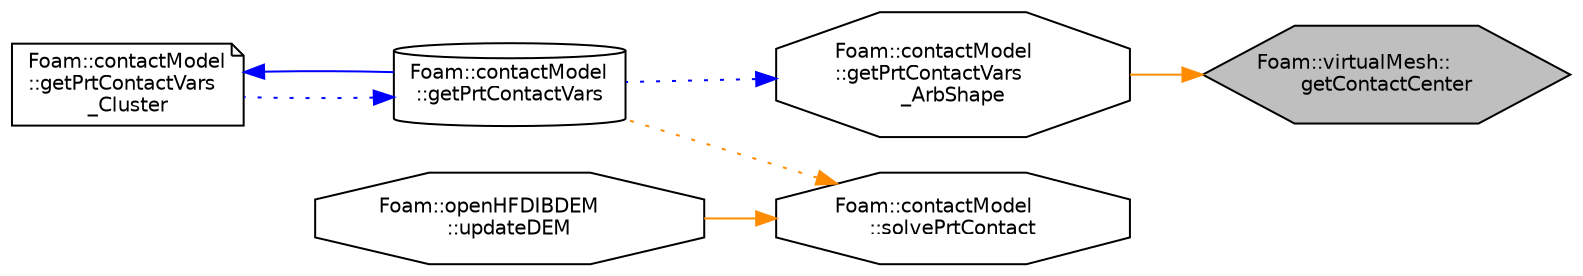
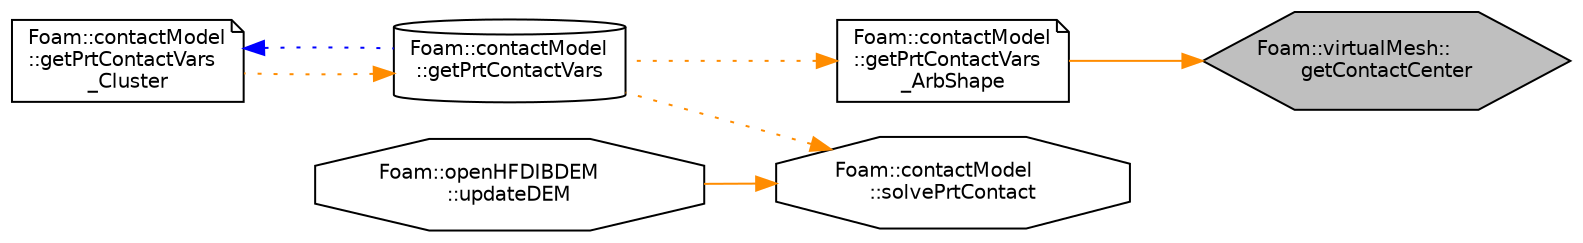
edge "Foam::contactModel ::getPrtContactVars" -> "Foam::contactModel ::getPrtContactVars _Cluster": style solid -> dotted
node "Foam::contactModel ::getPrtContactVars _ArbShape": shape octagon -> note
edge "Foam::contactModel ::getPrtContactVars" -> "Foam::contactModel ::getPrtContactVars _ArbShape": color blue -> darkorange
edge "Foam::contactModel ::getPrtContactVars _Cluster" -> "Foam::contactModel ::getPrtContactVars": color blue -> darkorange
